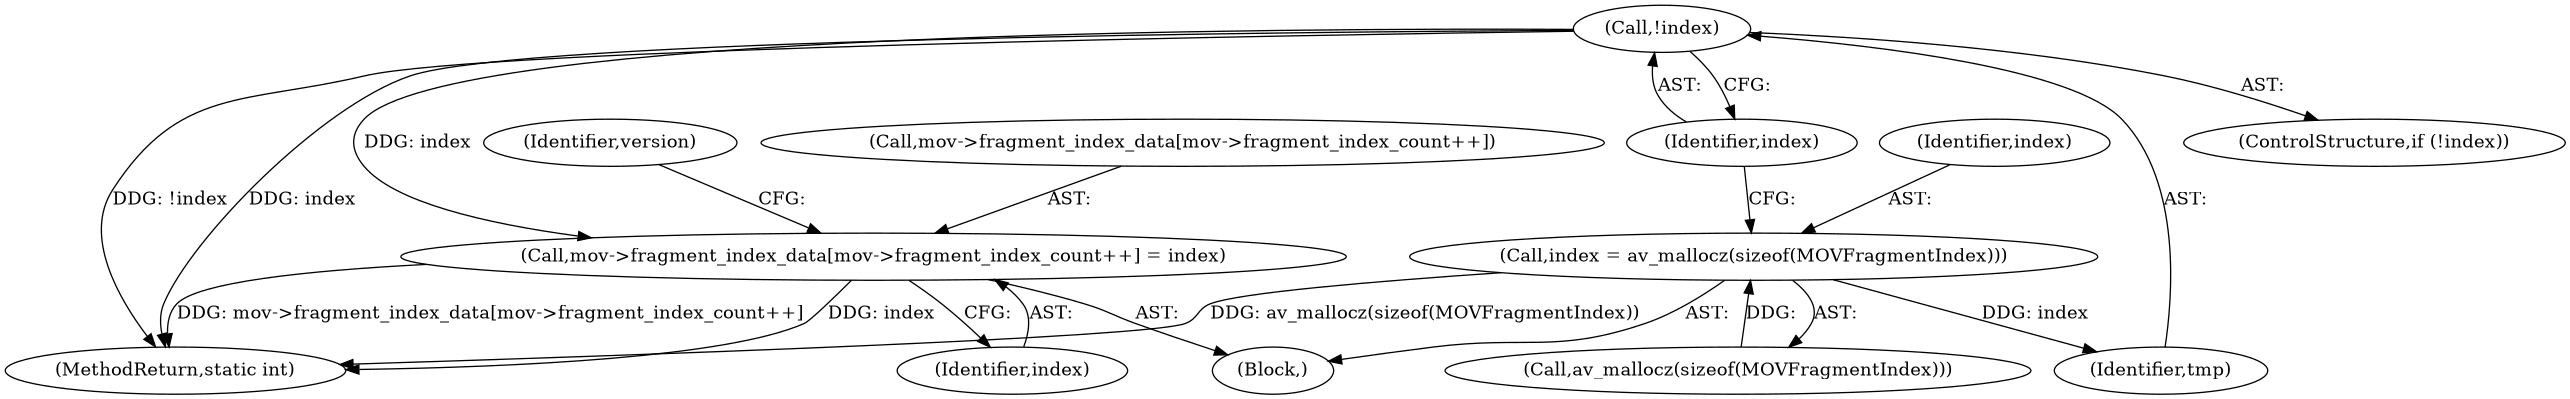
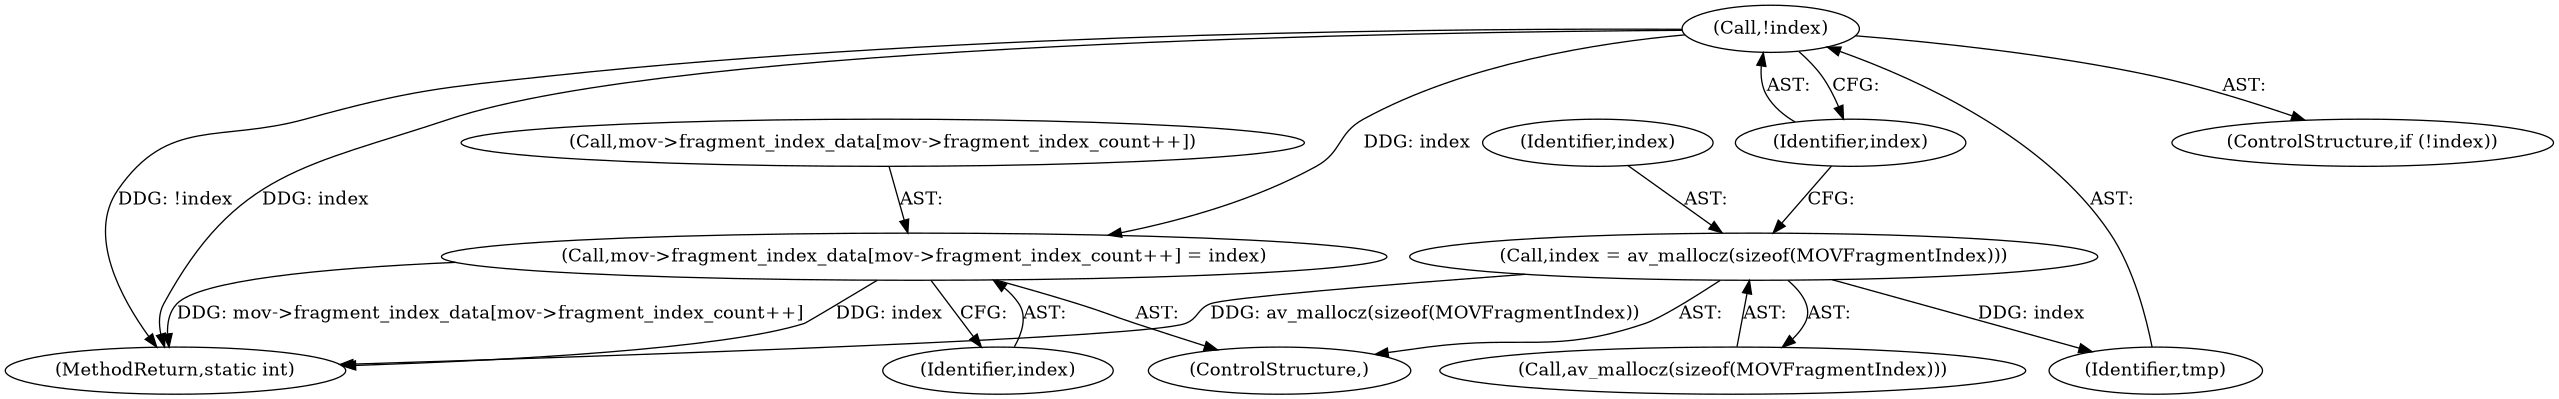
node "(Identifier,version)": removed
edge "(Call,av_mallocz(sizeof(MOVFragmentIndex)))" -> "(Call,index = av_mallocz(sizeof(MOVFragmentIndex)))": label "DDG: " -> "AST: "
node "(Block,)": label "(Block,)" -> "(ControlStructure,)"
